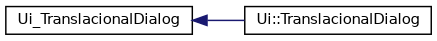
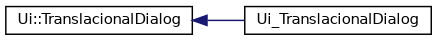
edge "Ui::TranslacionalDialog" -> "Ui_TranslacionalDialog": reversed
